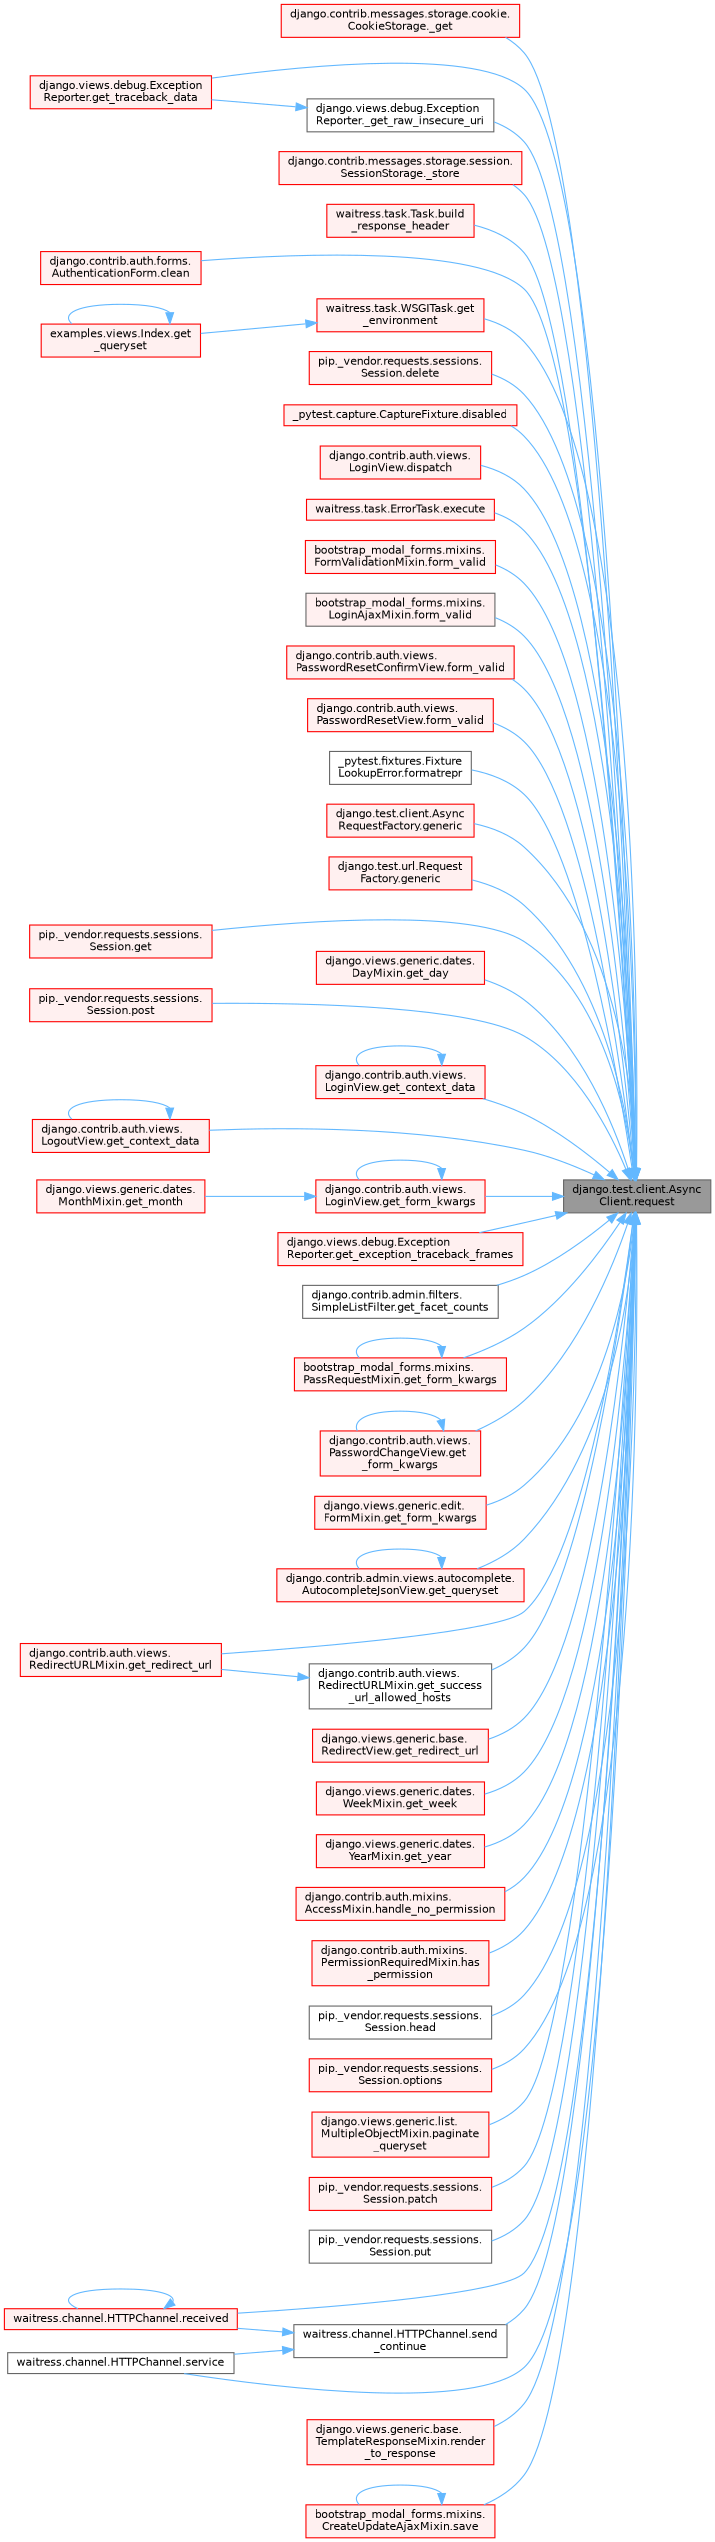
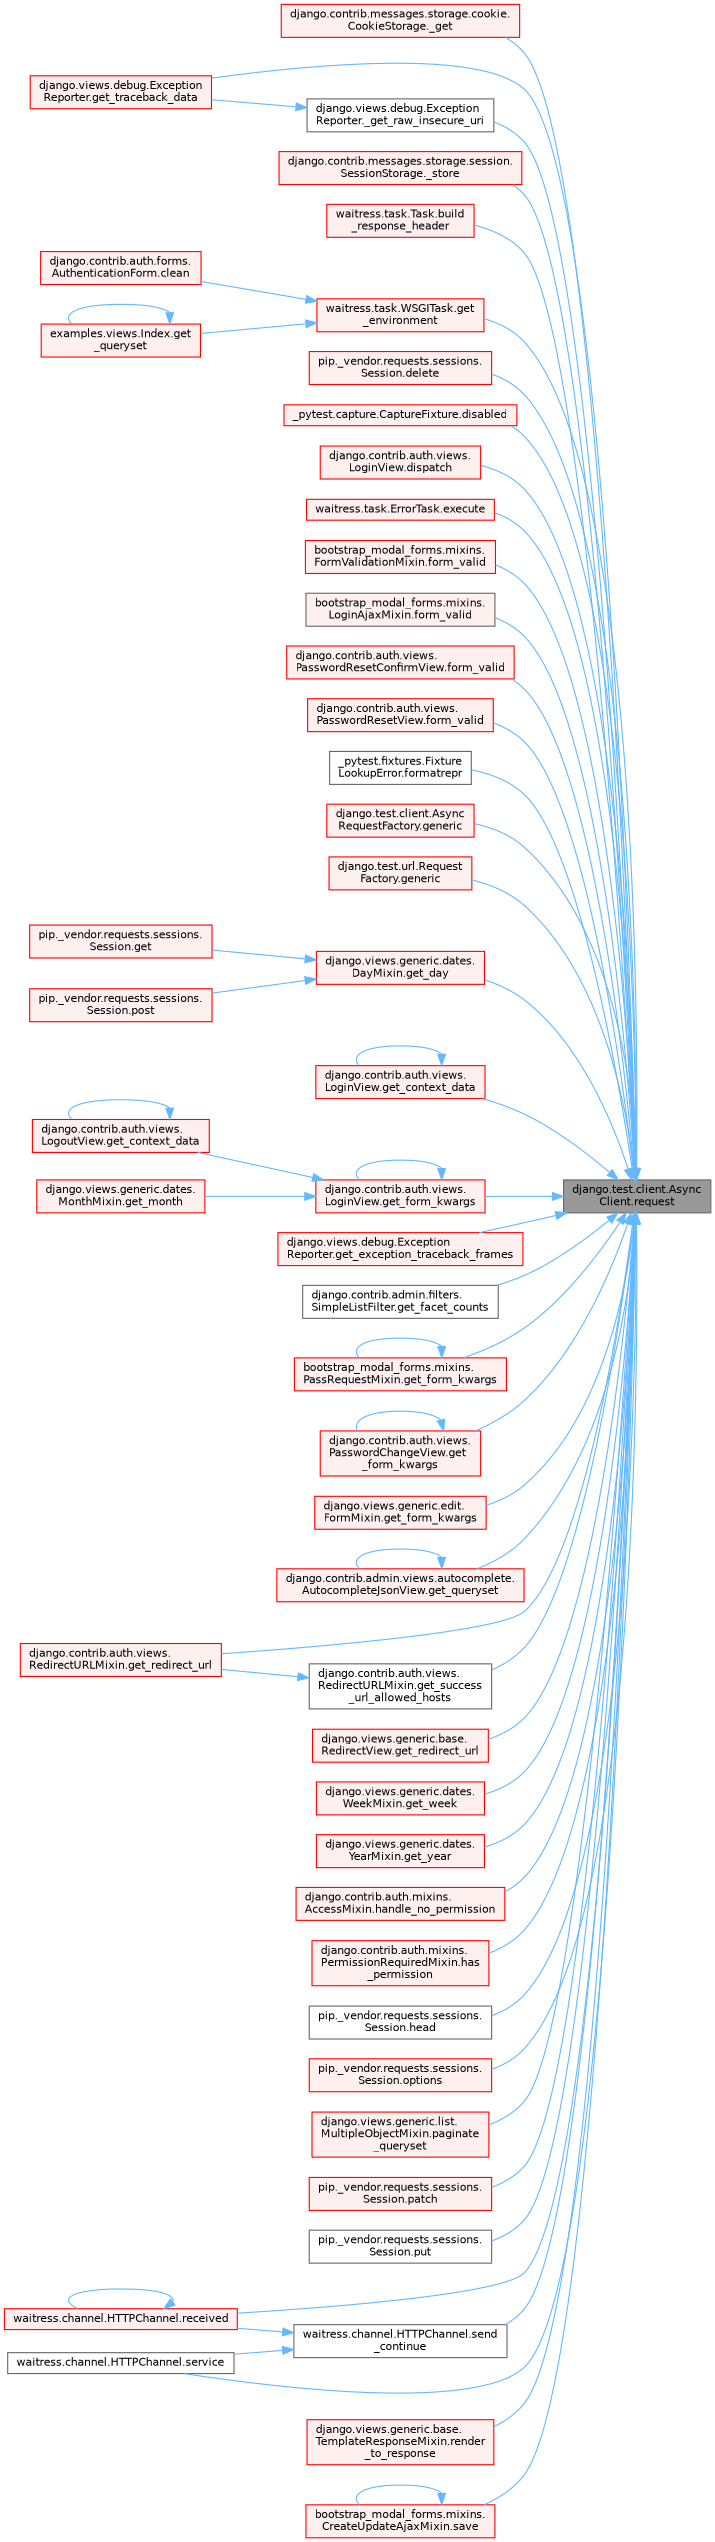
edge "django.contrib.auth.forms. AuthenticationForm.clean" -> "django.test.client.Async Client.request": now "django.contrib.auth.forms. AuthenticationForm.clean" -> "waitress.task.WSGITask.get _environment"
edge "pip._vendor.requests.sessions. Session.get" -> "django.test.client.Async Client.request": now "pip._vendor.requests.sessions. Session.get" -> "django.views.generic.dates. DayMixin.get_day"
edge "pip._vendor.requests.sessions. Session.post" -> "django.test.client.Async Client.request": now "pip._vendor.requests.sessions. Session.post" -> "django.views.generic.dates. DayMixin.get_day"
edge "django.contrib.auth.views. LogoutView.get_context_data" -> "django.test.client.Async Client.request": now "django.contrib.auth.views. LogoutView.get_context_data" -> "django.contrib.auth.views. LoginView.get_form_kwargs"
